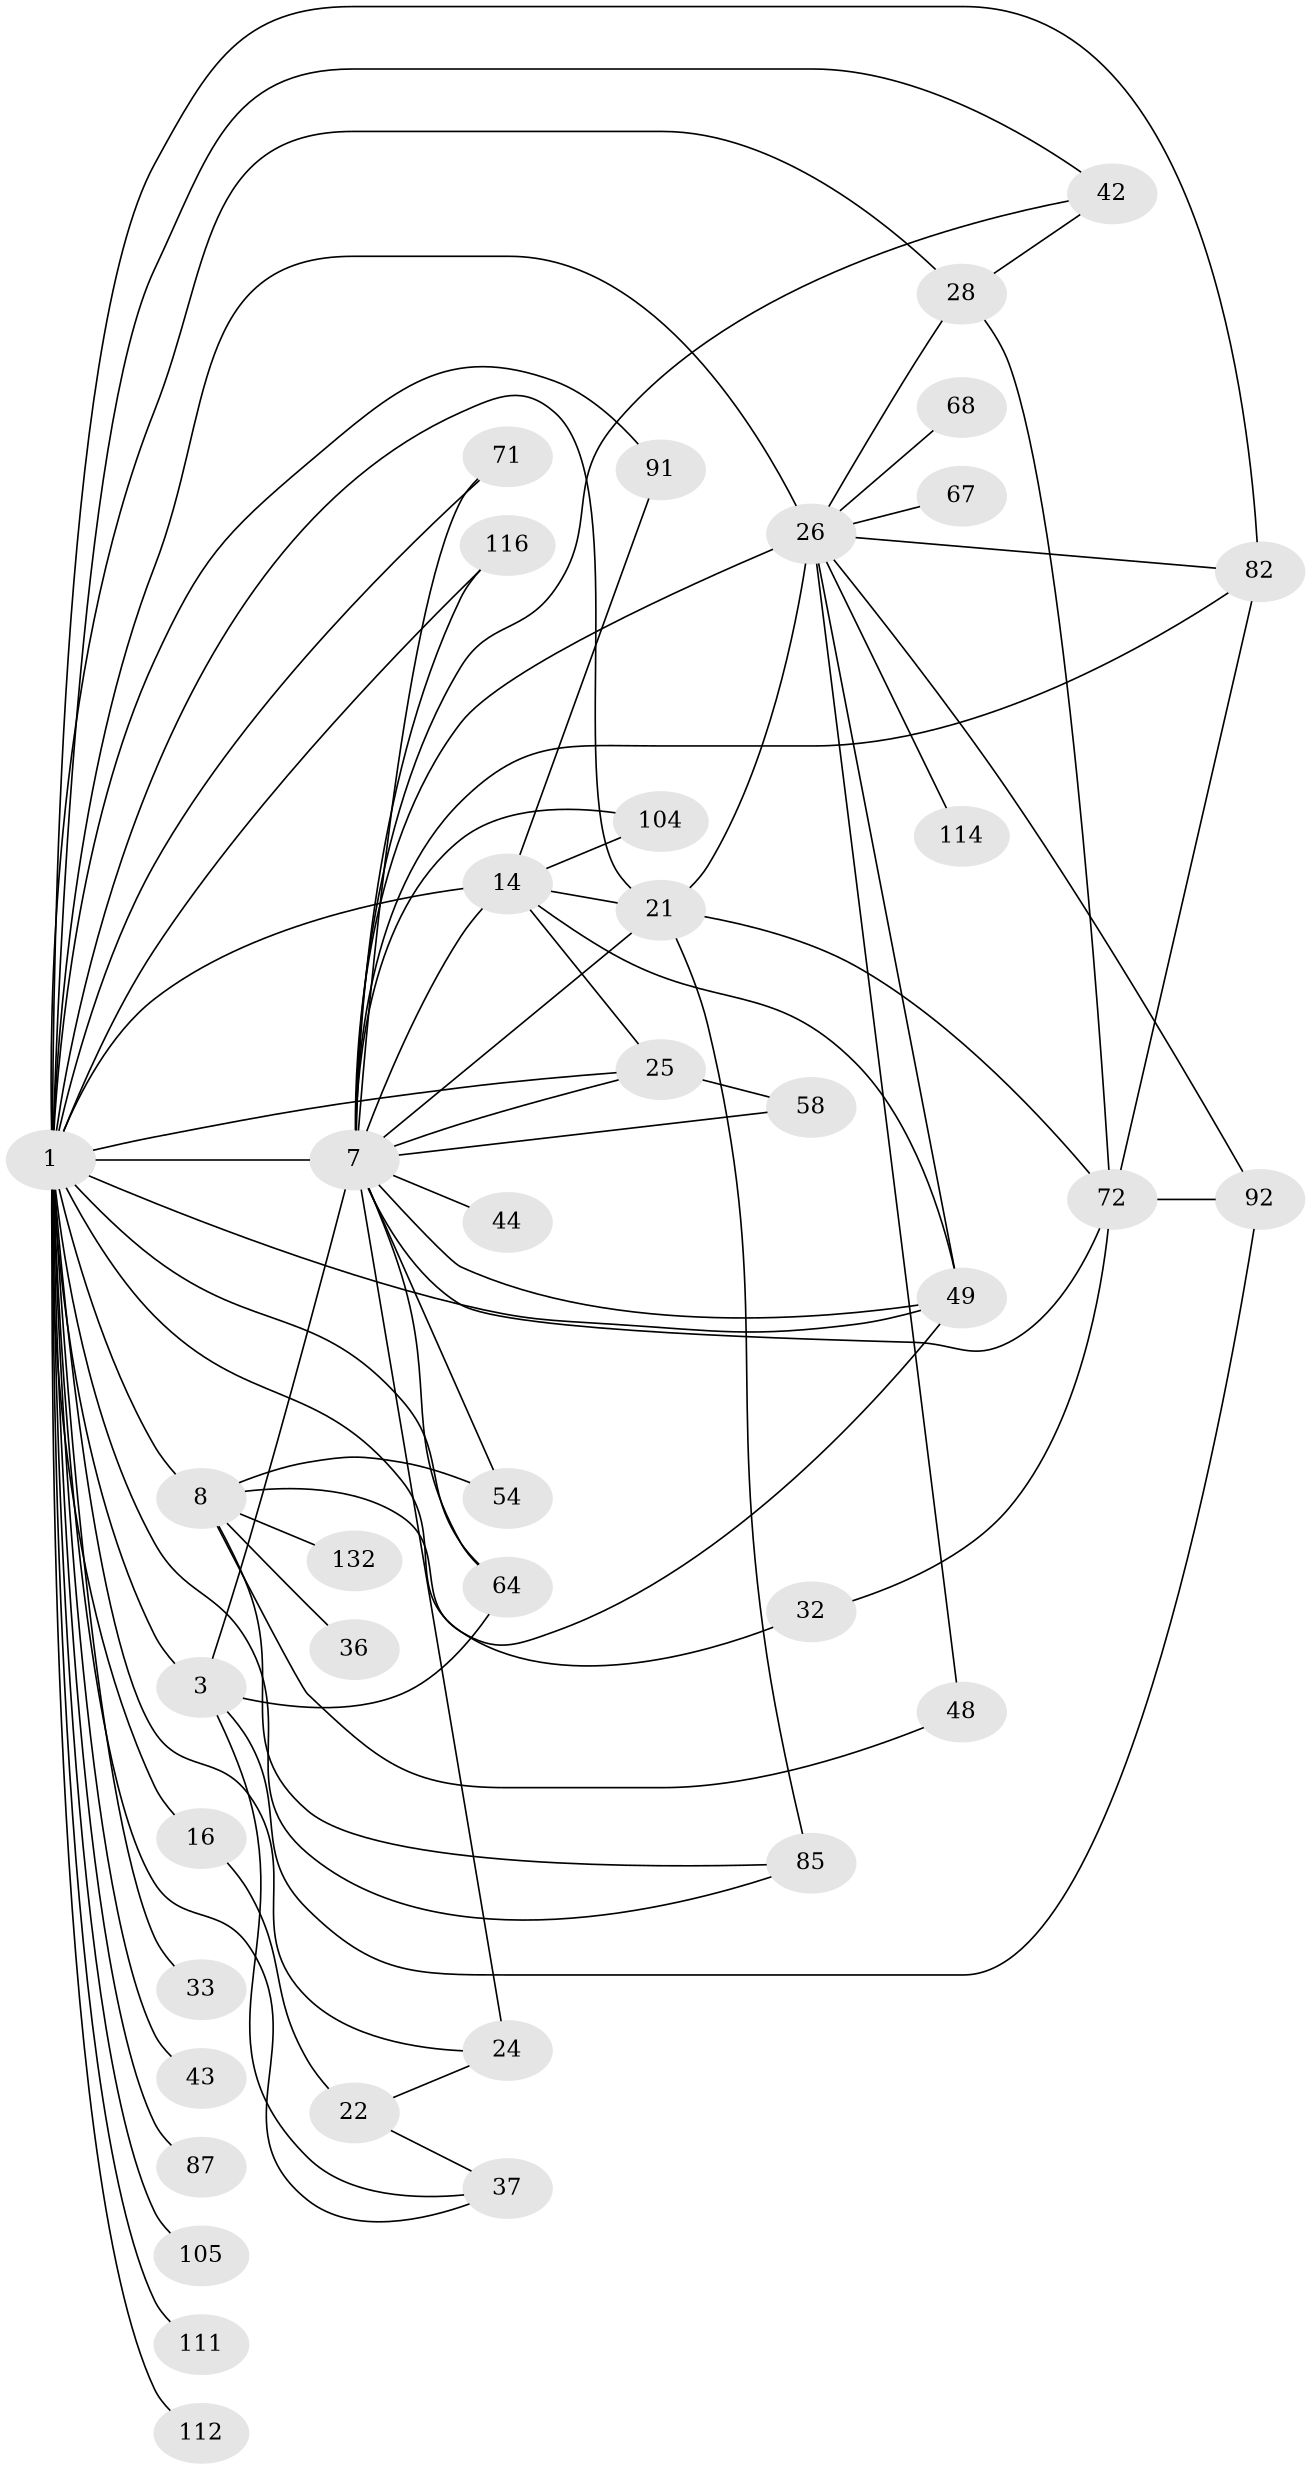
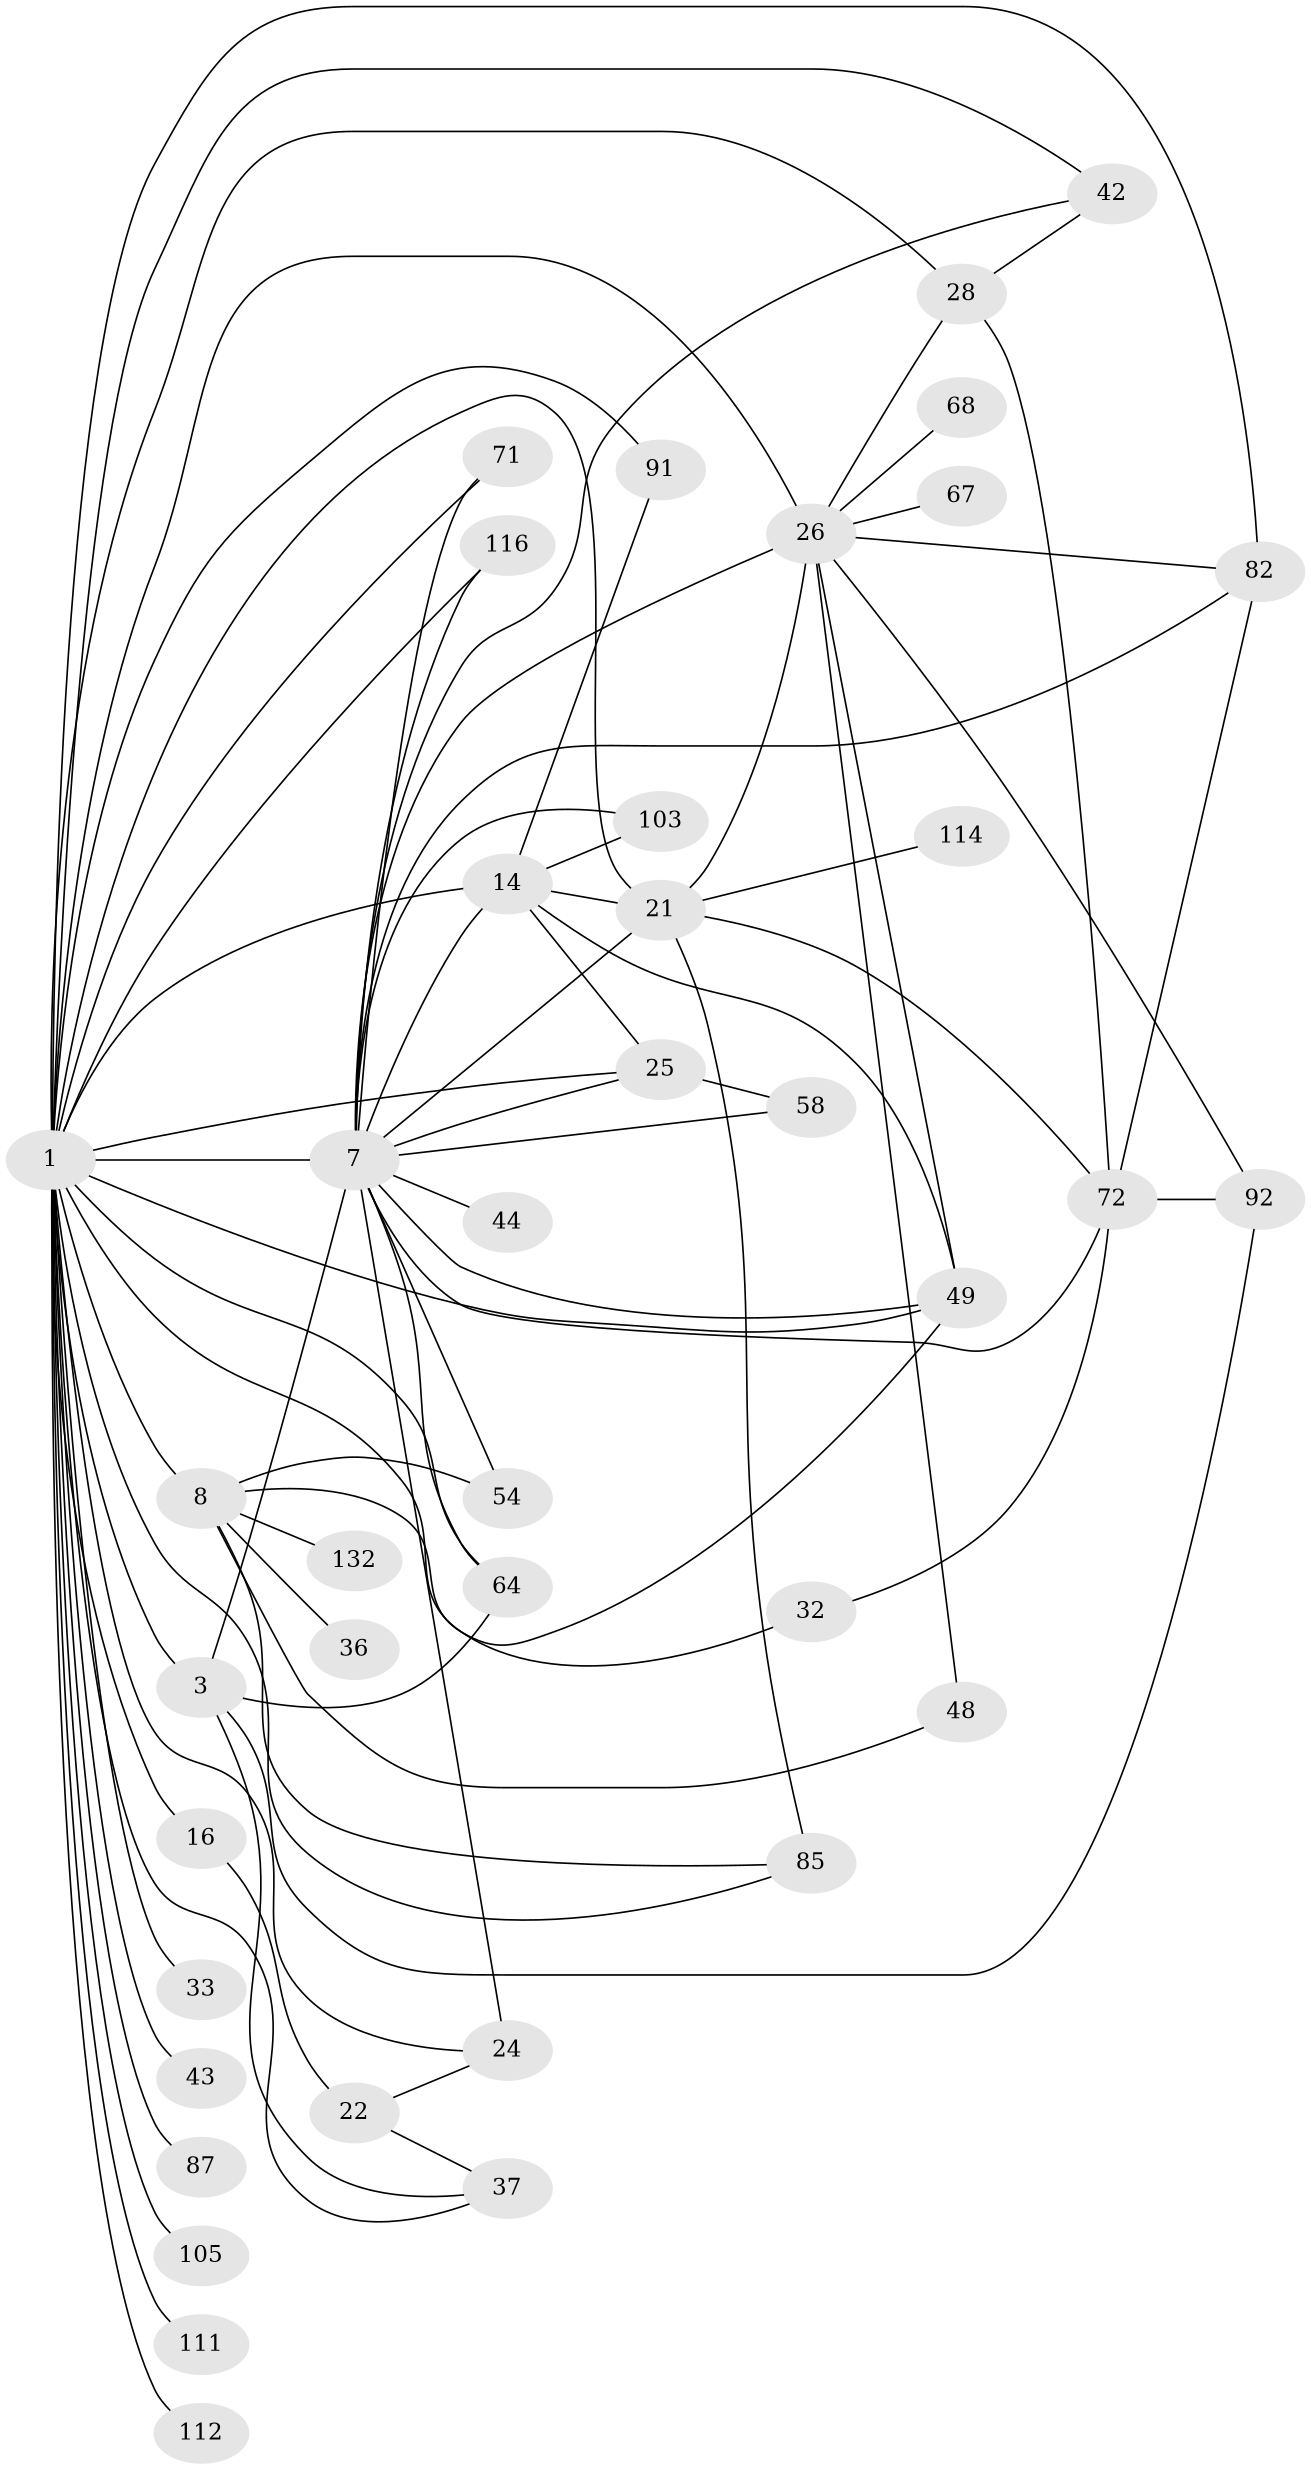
edge "26" -- "114": now "21" -- "114"
node "104": label "104" -> "103"
